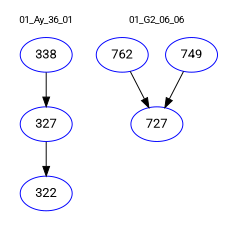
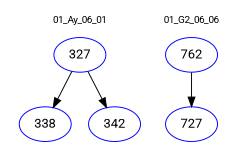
cluster "01_Ay_36_01": label "01_Ay_36_01" -> "01_Ay_06_01"
node "749": removed
edge "338" -> "327": reversed
node "322": label "322" -> "342"
